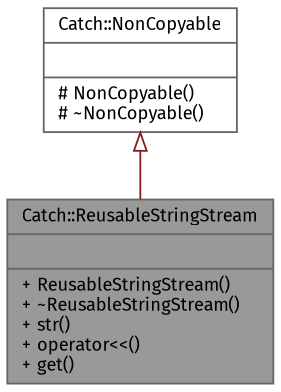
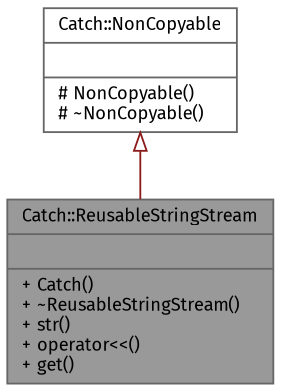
node "Catch::ReusableStringStream": text "+ ReusableStringStream()" -> "+ Catch()"
